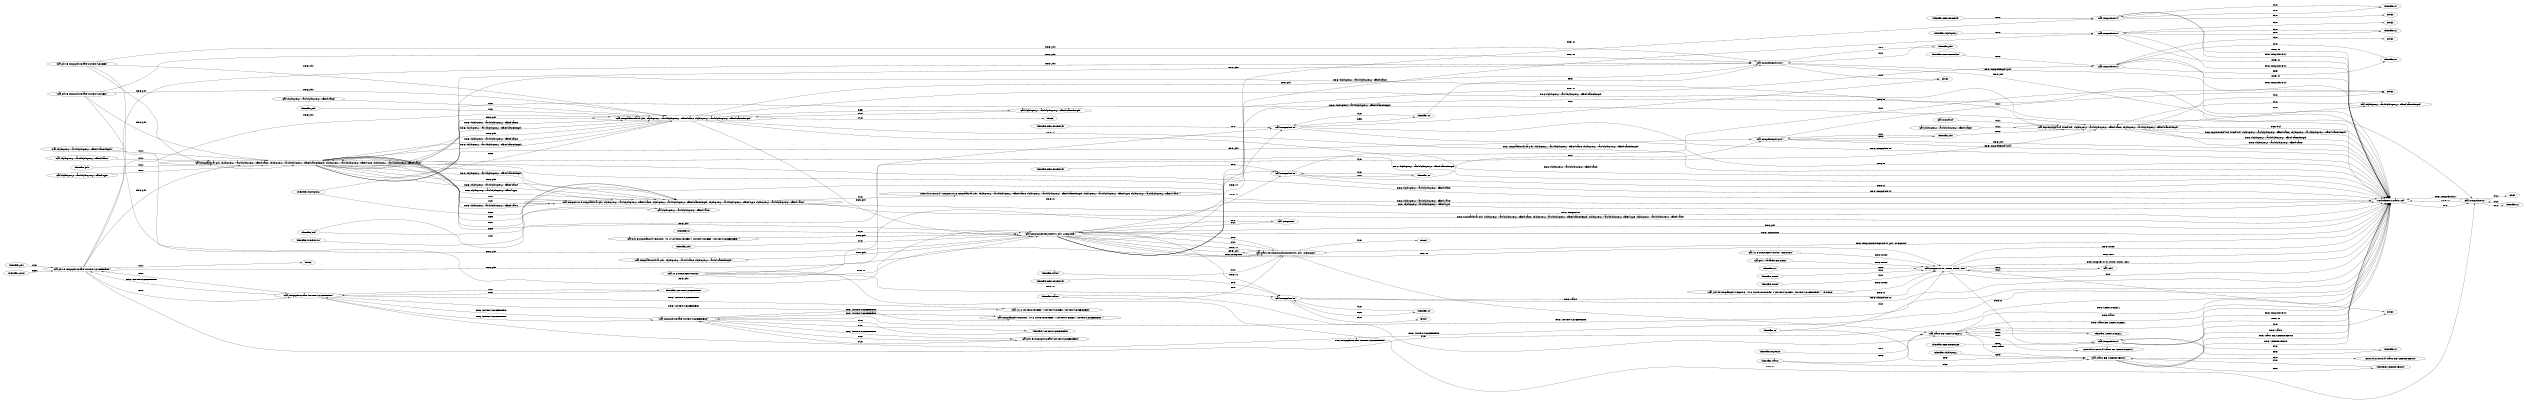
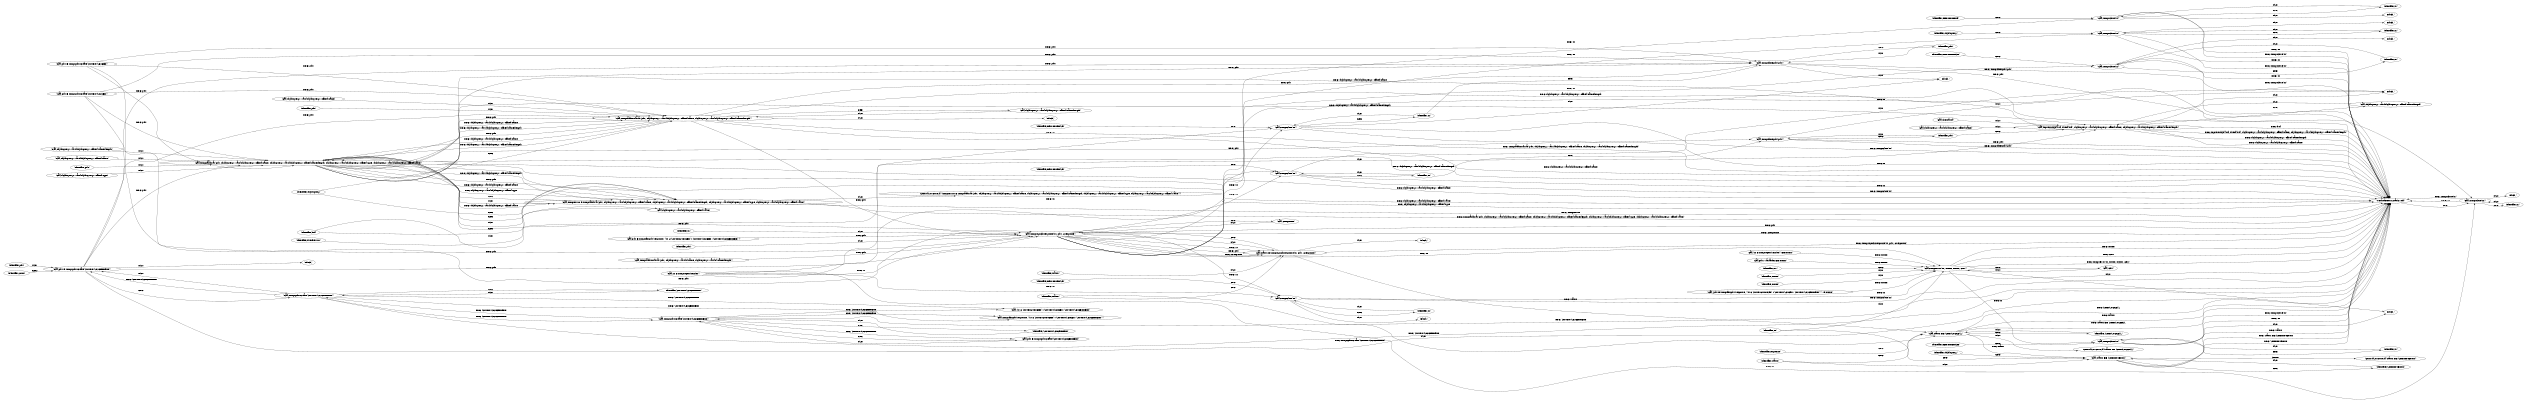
edge "(Call,status == STAT_TIMEOUT)" -> "(ControlStructure,if (status == STAT_TIMEOUT))": label "AST: " -> "SNMP: "
